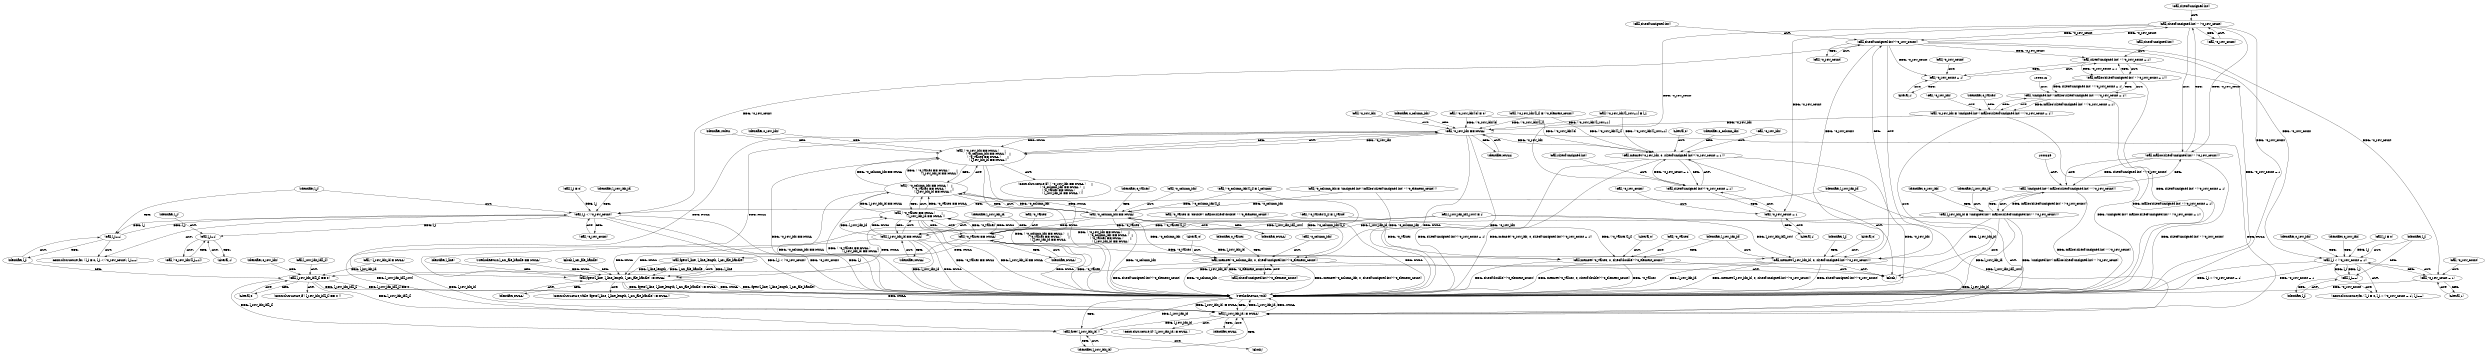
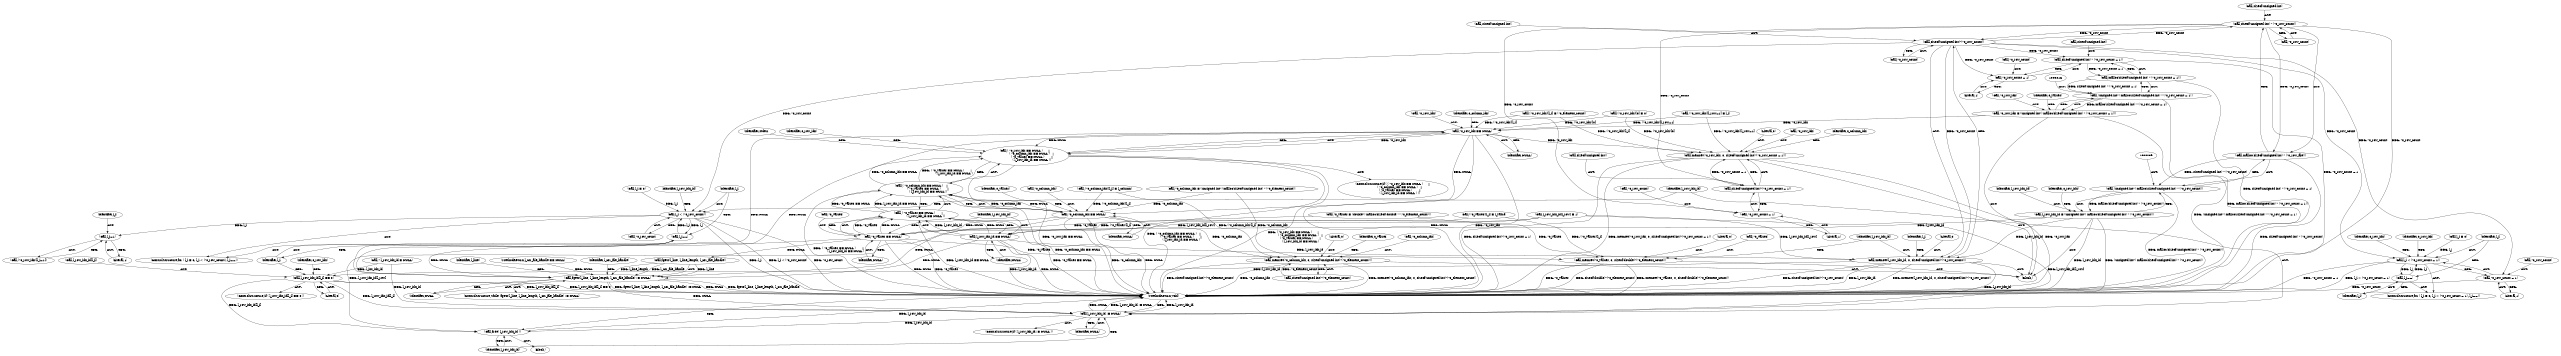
node "(Call,malloc(sizeof(unsigned int) * (*o_row_count)))": label "(Call,malloc(sizeof(unsigned int) * (*o_row_count)))" -> "(Call,malloc(sizeof(unsigned int) * (*o_row_file)))"
node "(Block,l_csr_file_handle)": label "(Block,l_csr_file_handle)" -> "(Identifier,l_csr_file_handle)"
edge "(Call,*o_row_idx == NULL)" -> "(Call,l_row_idx_id != NULL)": now "(Call,*o_row_idx == NULL)" -> "(Call,*o_column_idx == NULL)"
